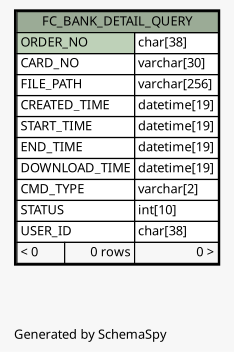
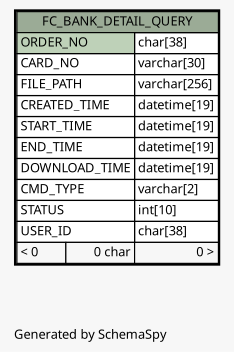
node "FC_BANK_DETAIL_QUERY": text "0 rows" -> "0 char"
